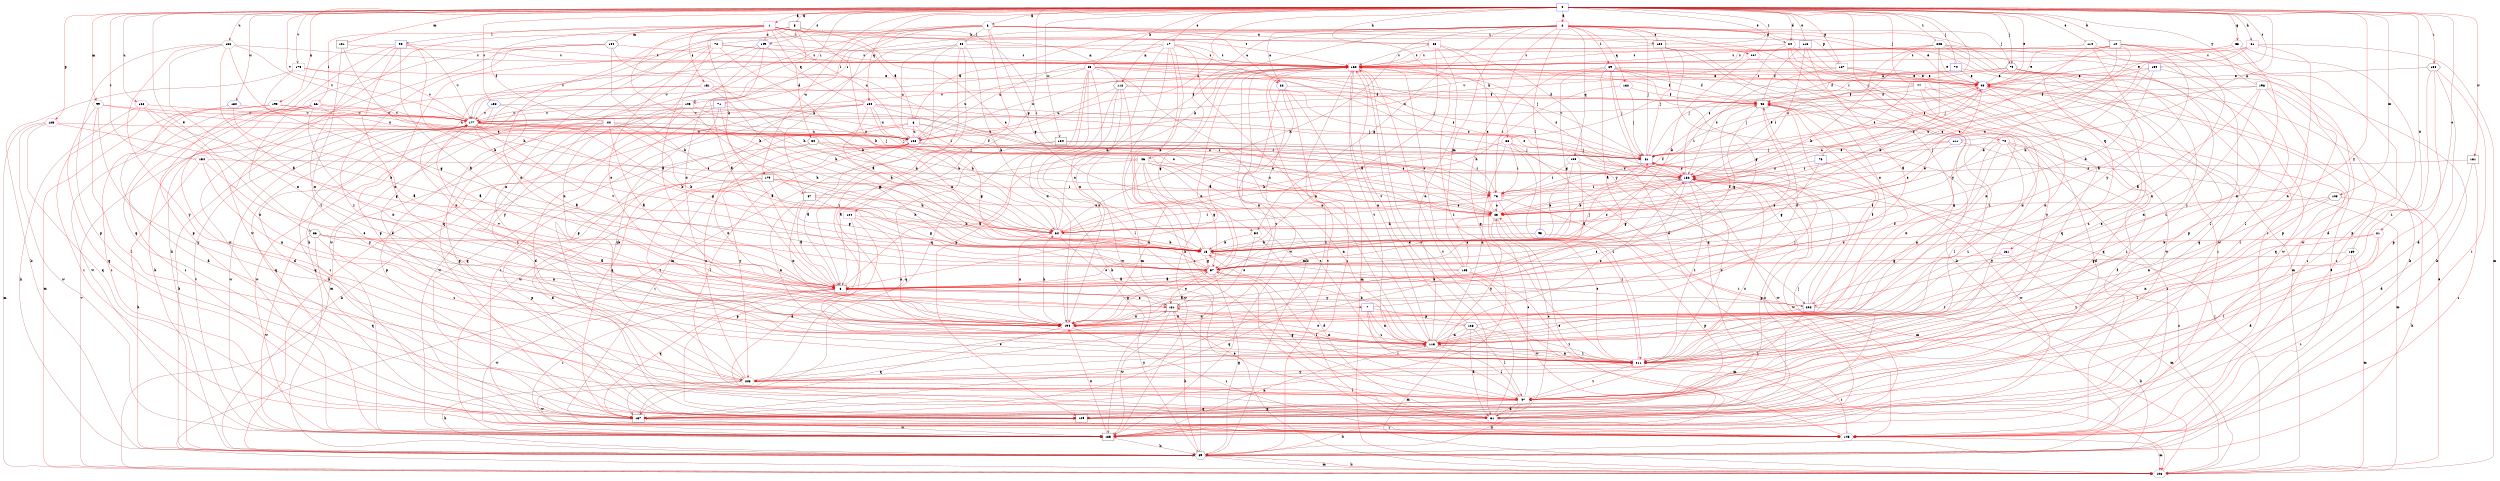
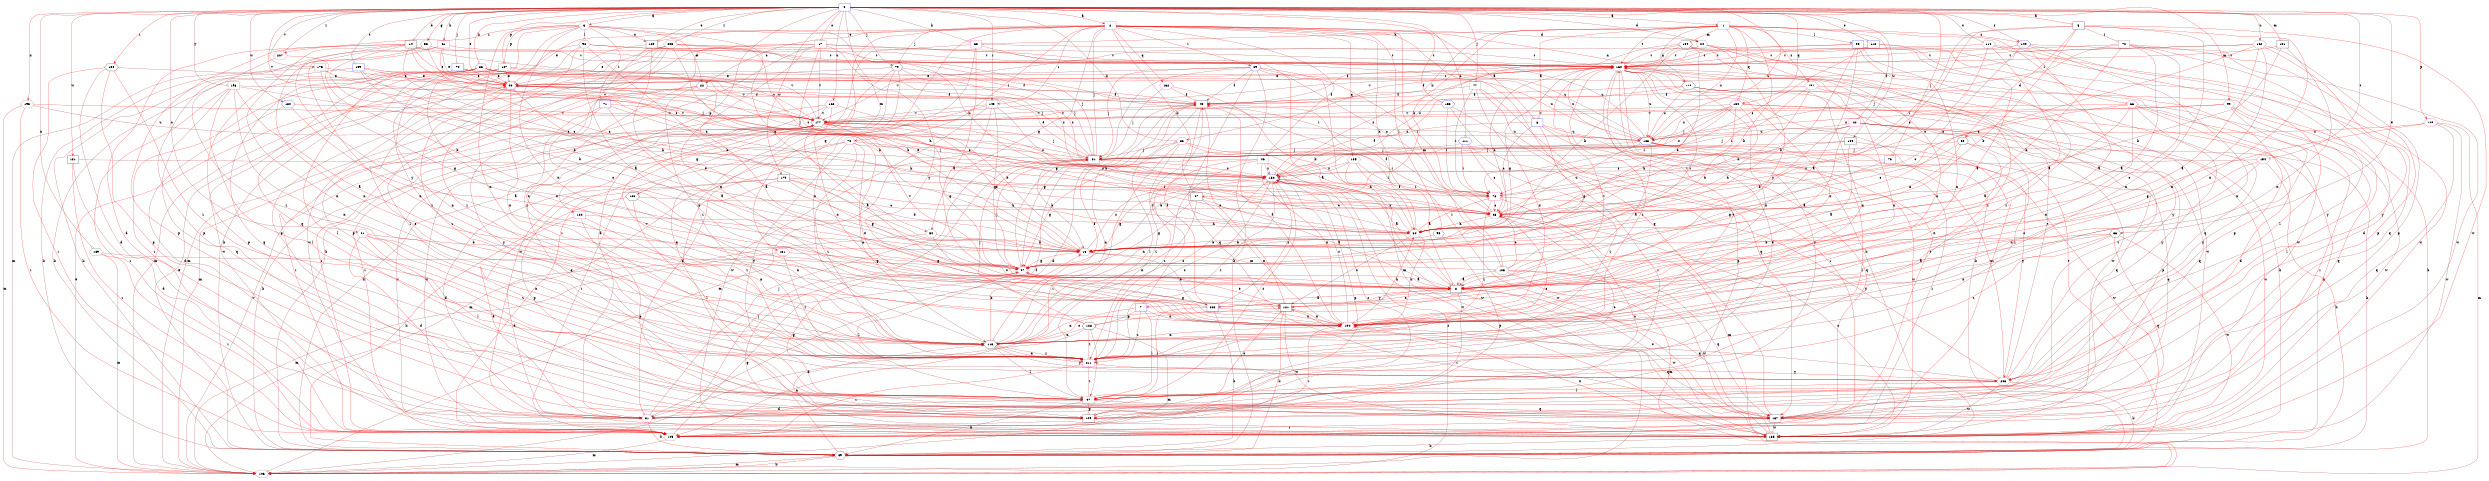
edge "0" -> "202": removed, label "y"
node "6": color deeppink -> blue
edge "189" -> "211": now "21" -> "211"
